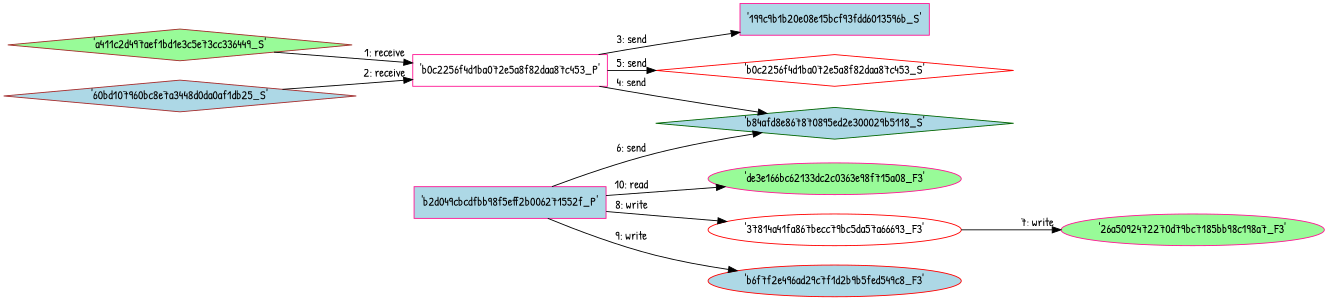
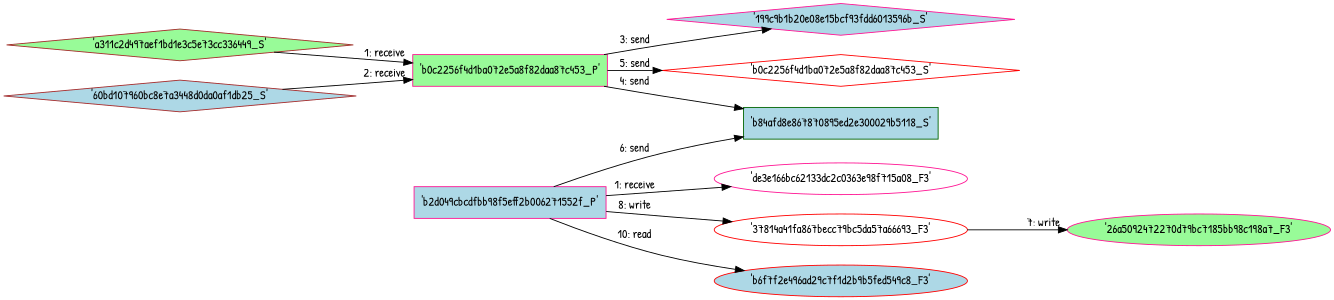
node "'199c9b1b20e08e15bcf93fdd6013596b_S'": shape box -> diamond
node "'a411c2d497aef1bd1e3c5e73cc336449_S'": label "'a411c2d497aef1bd1e3c5e73cc336449_S'" -> "'a311c2d497aef1bd1e3c5e73cc336449_S'"
node "'b0c2256f4d1ba072e5a8f82daa87c453_P'": fillcolor white -> palegreen
node "'b84afd8e867870895ed2e300029b5118_S'": shape diamond -> box
node "'de3e166bc62133dc2c0363e98f715a08_F3'": fillcolor palegreen -> white
edge "'b2d049cbcdfbb98f5eff2b006271552f_P'" -> "'de3e166bc62133dc2c0363e98f715a08_F3'": label "10: read" -> "1: receive"
edge "'b2d049cbcdfbb98f5eff2b006271552f_P'" -> "'b6f7f2e496ad29c7f1d2b9b5fed549c8_F3'": label "9: write" -> "10: read"
